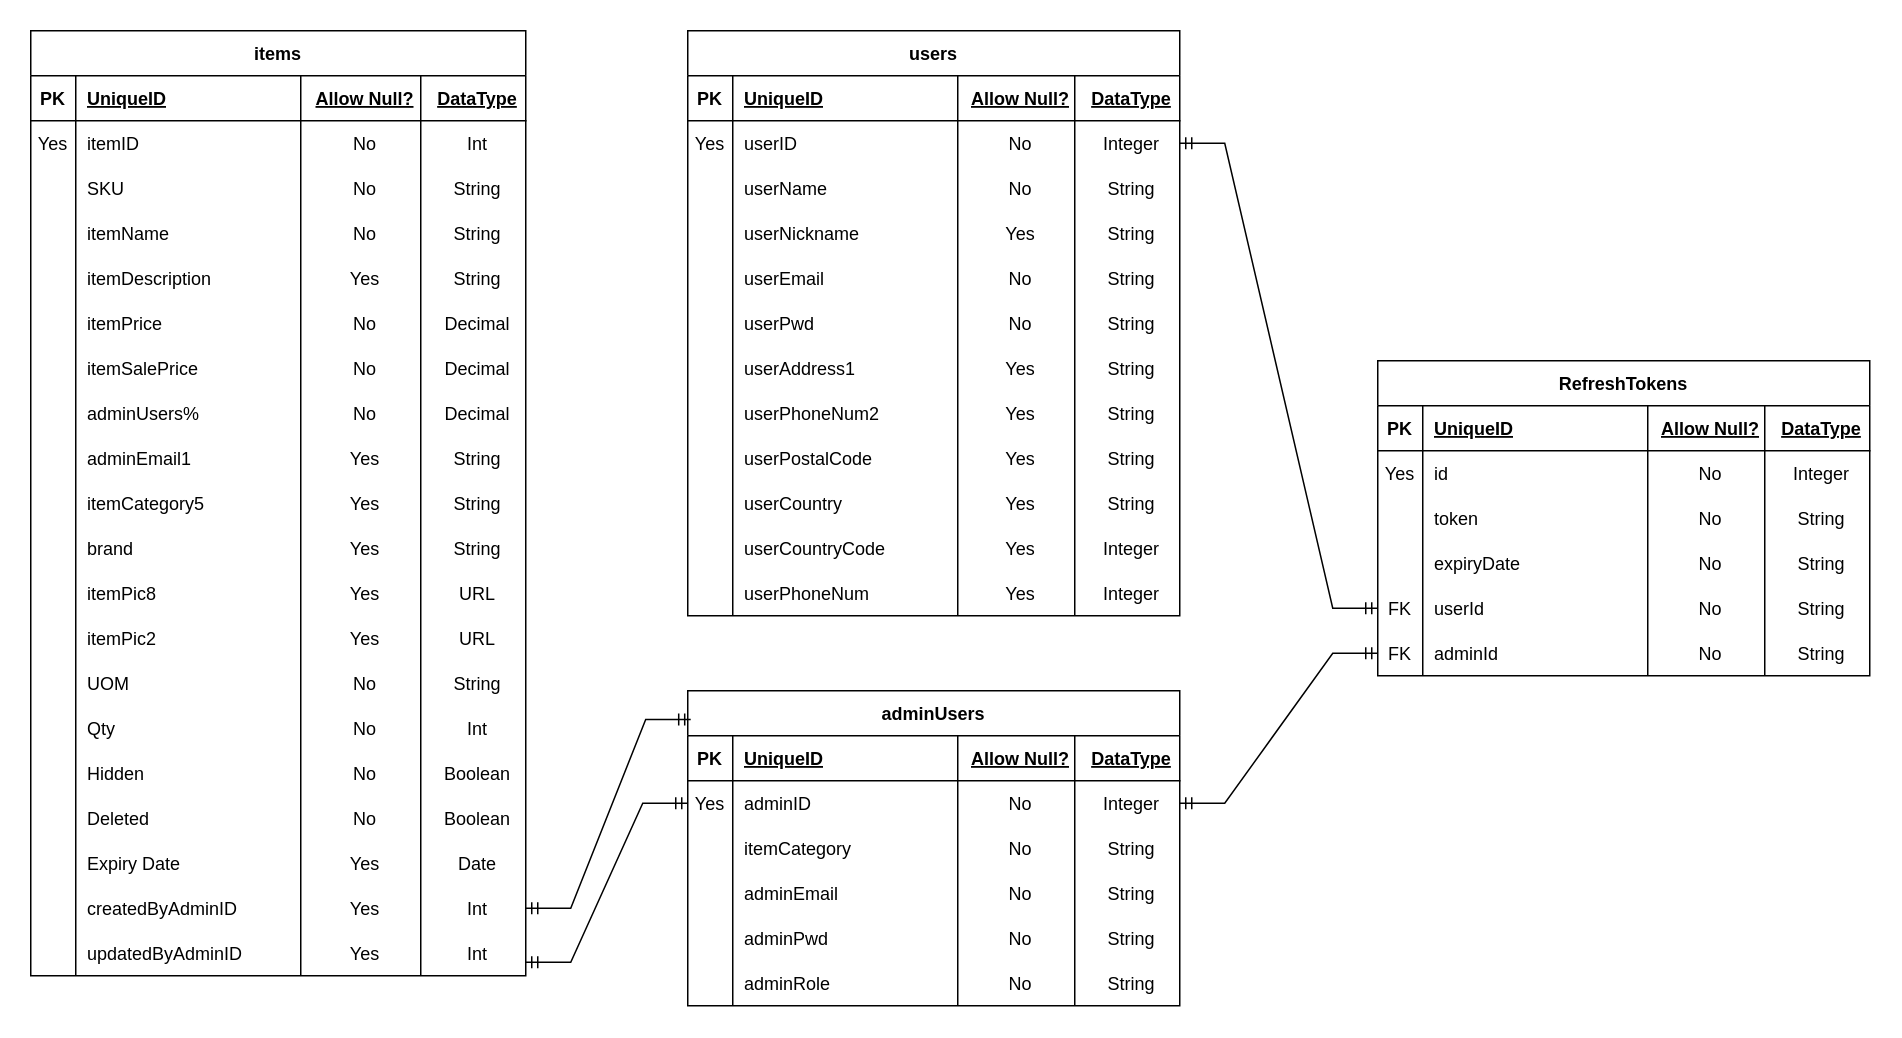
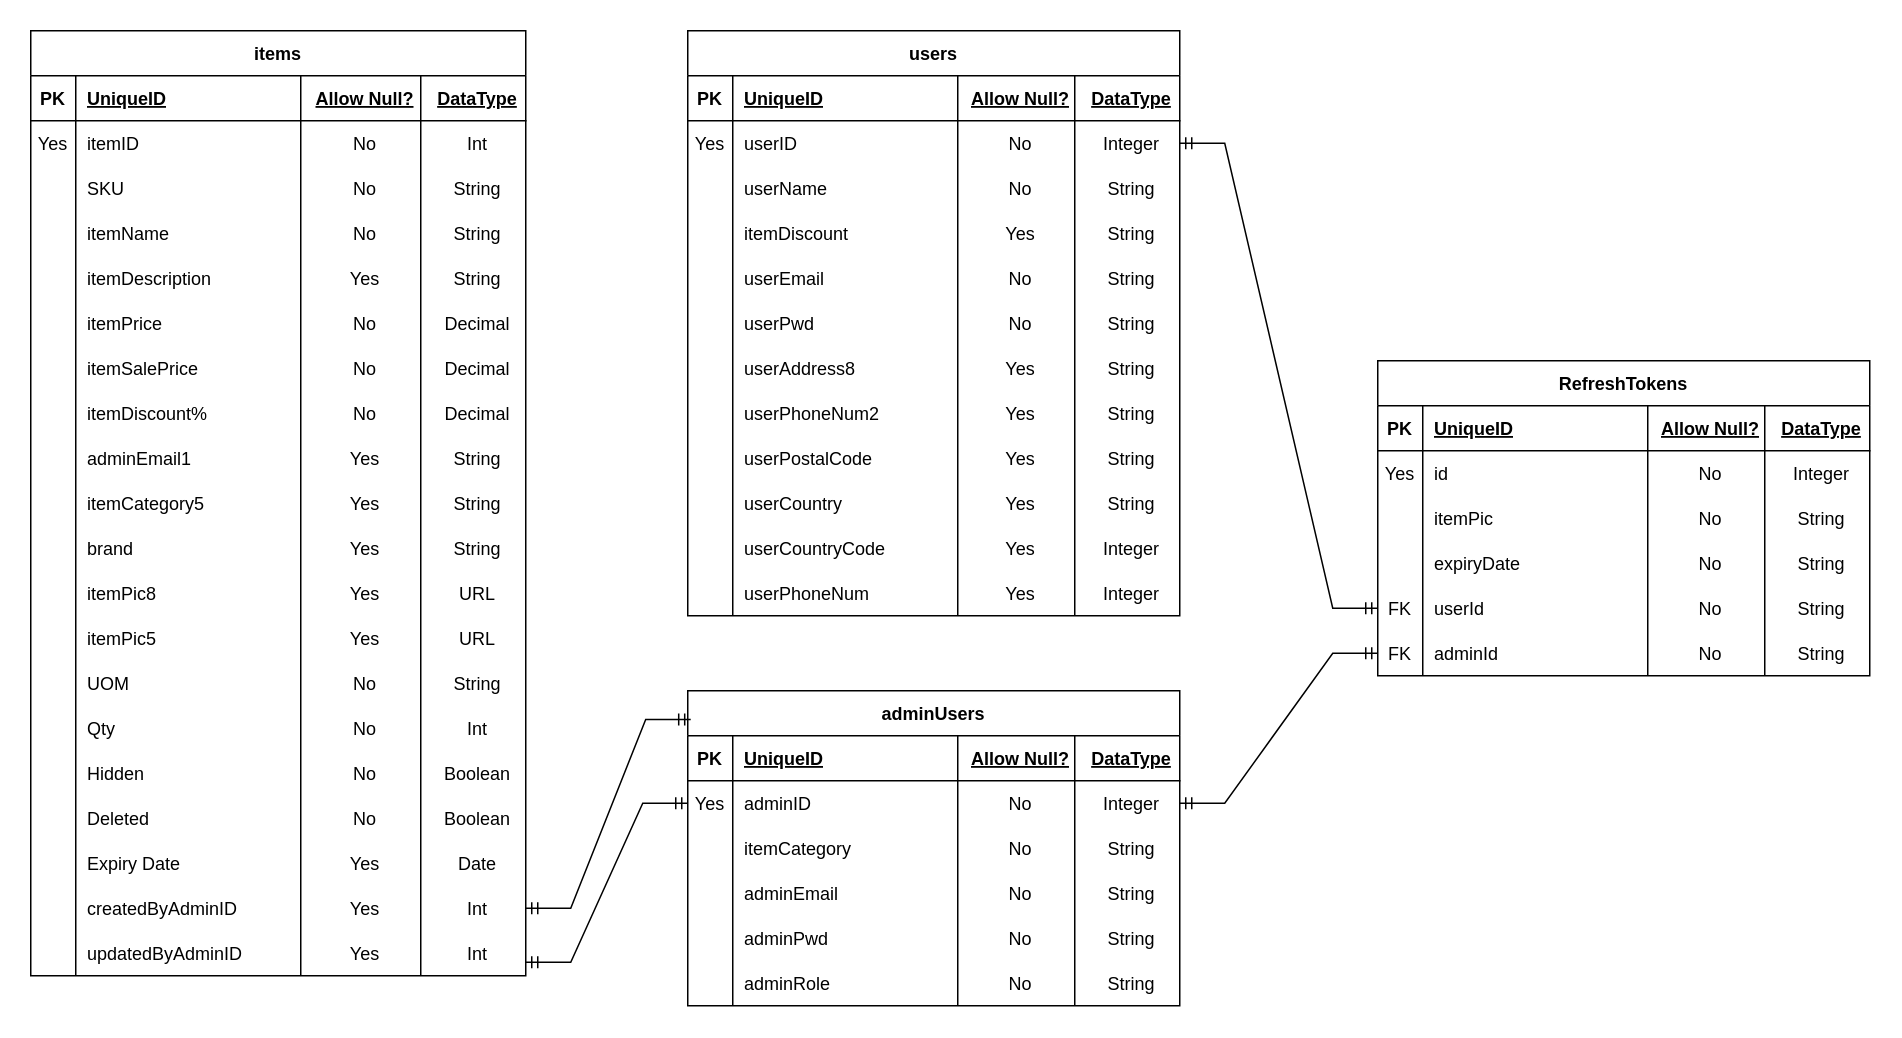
node "userNickname": label "userNickname" -> "itemDiscount"
node "userAddress1": label "userAddress1" -> "userAddress8"
node "adminUsers%": label "adminUsers%" -> "itemDiscount%"
node "token": label "token" -> "itemPic"
node "itemPic2": label "itemPic2" -> "itemPic5"
